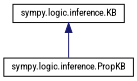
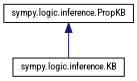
edge "sympy.logic.inference.PropKB" -> "sympy.logic.inference.KB": reversed
